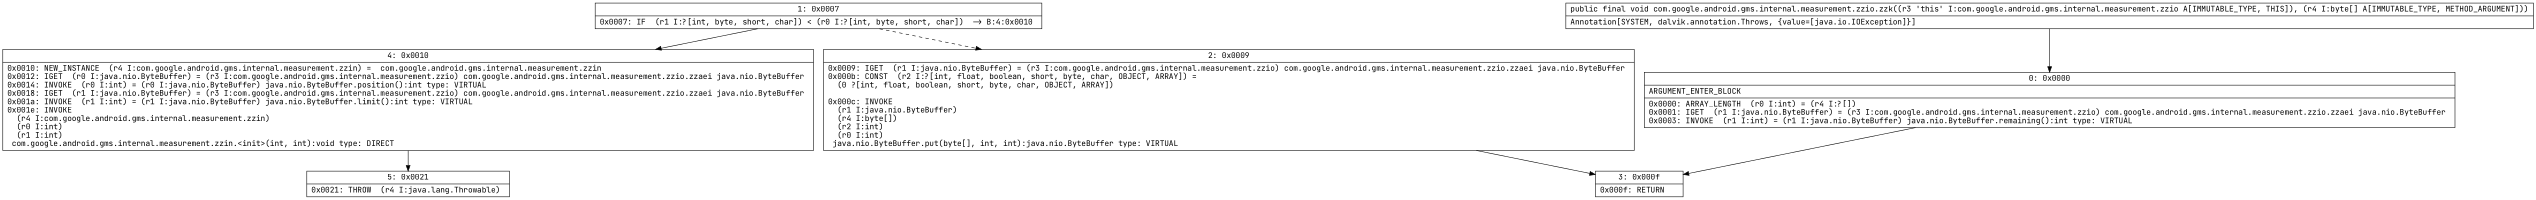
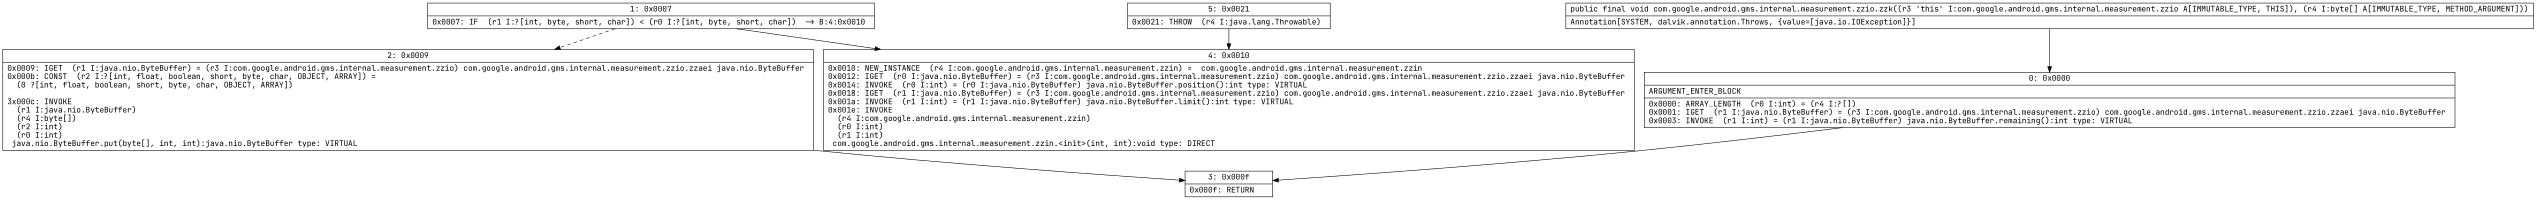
node "2: 0x0009": text "0x000c: INVOKE" -> "3x000c: INVOKE"
edge "4: 0x0010" -> "5: 0x0021": reversed
